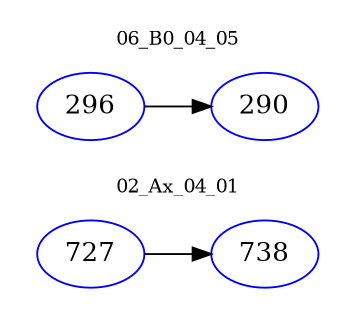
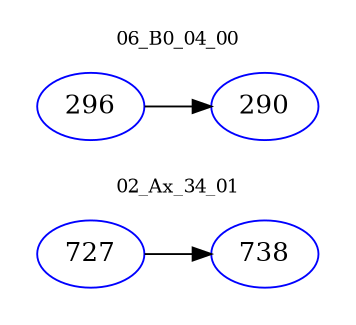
cluster "06_B0_04_05": label "06_B0_04_05" -> "06_B0_04_00"
cluster "02_Ax_04_01": label "02_Ax_04_01" -> "02_Ax_34_01"
